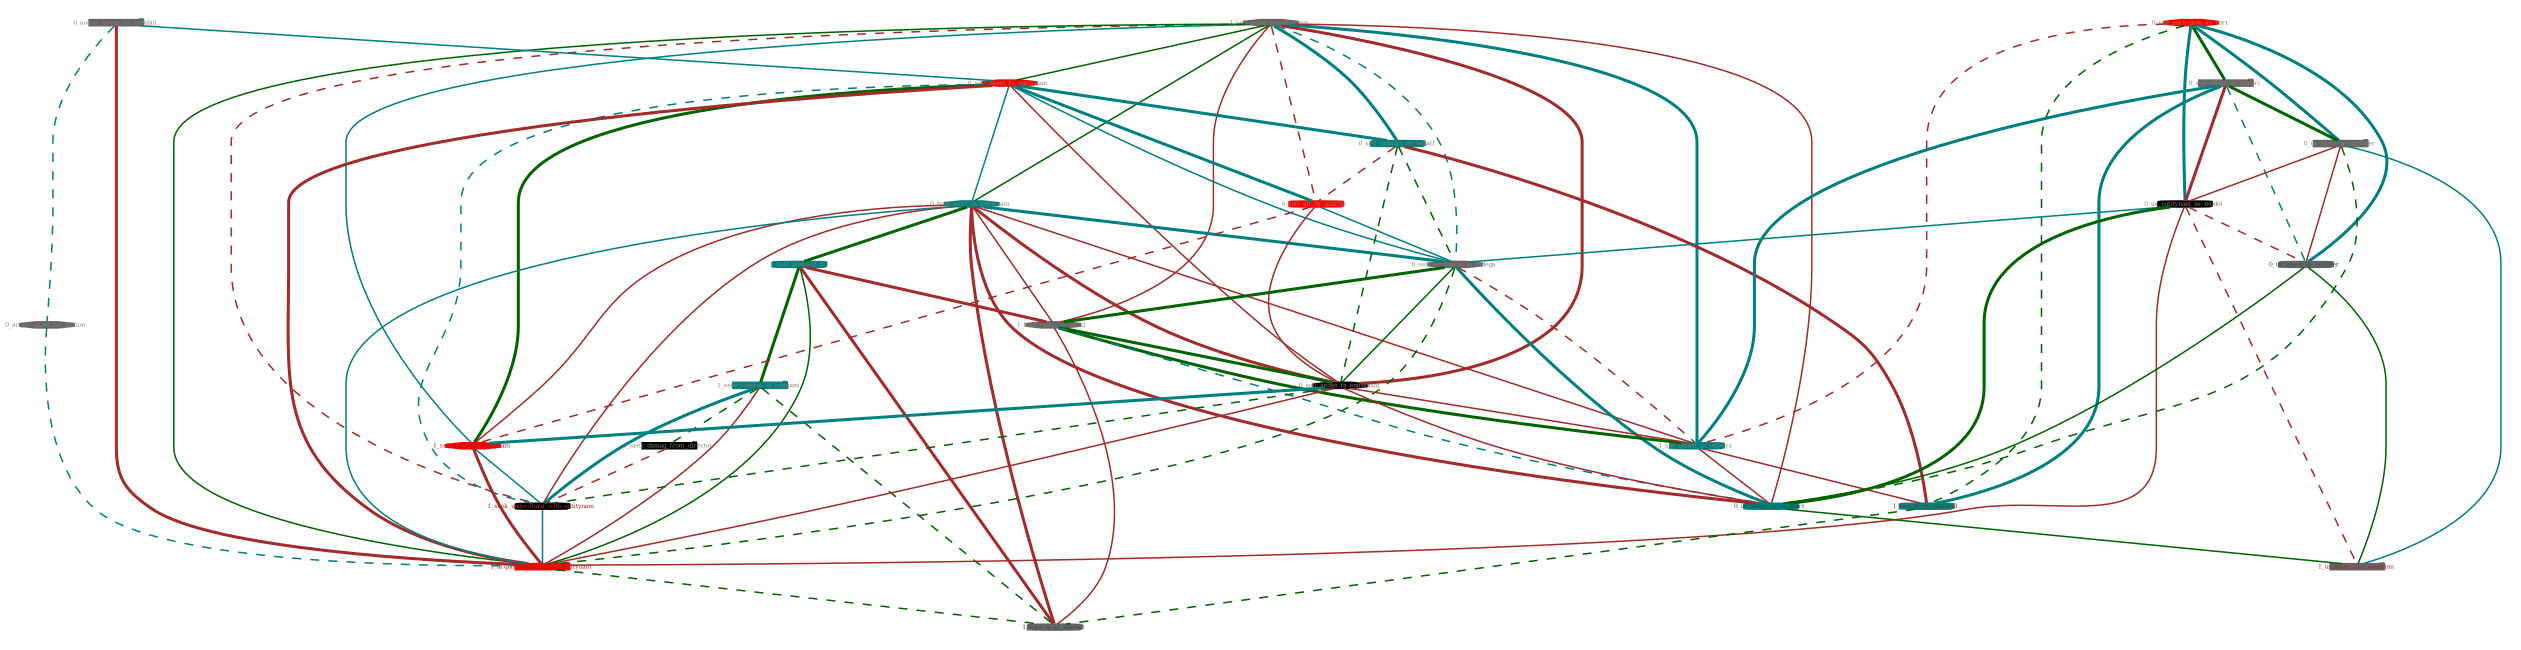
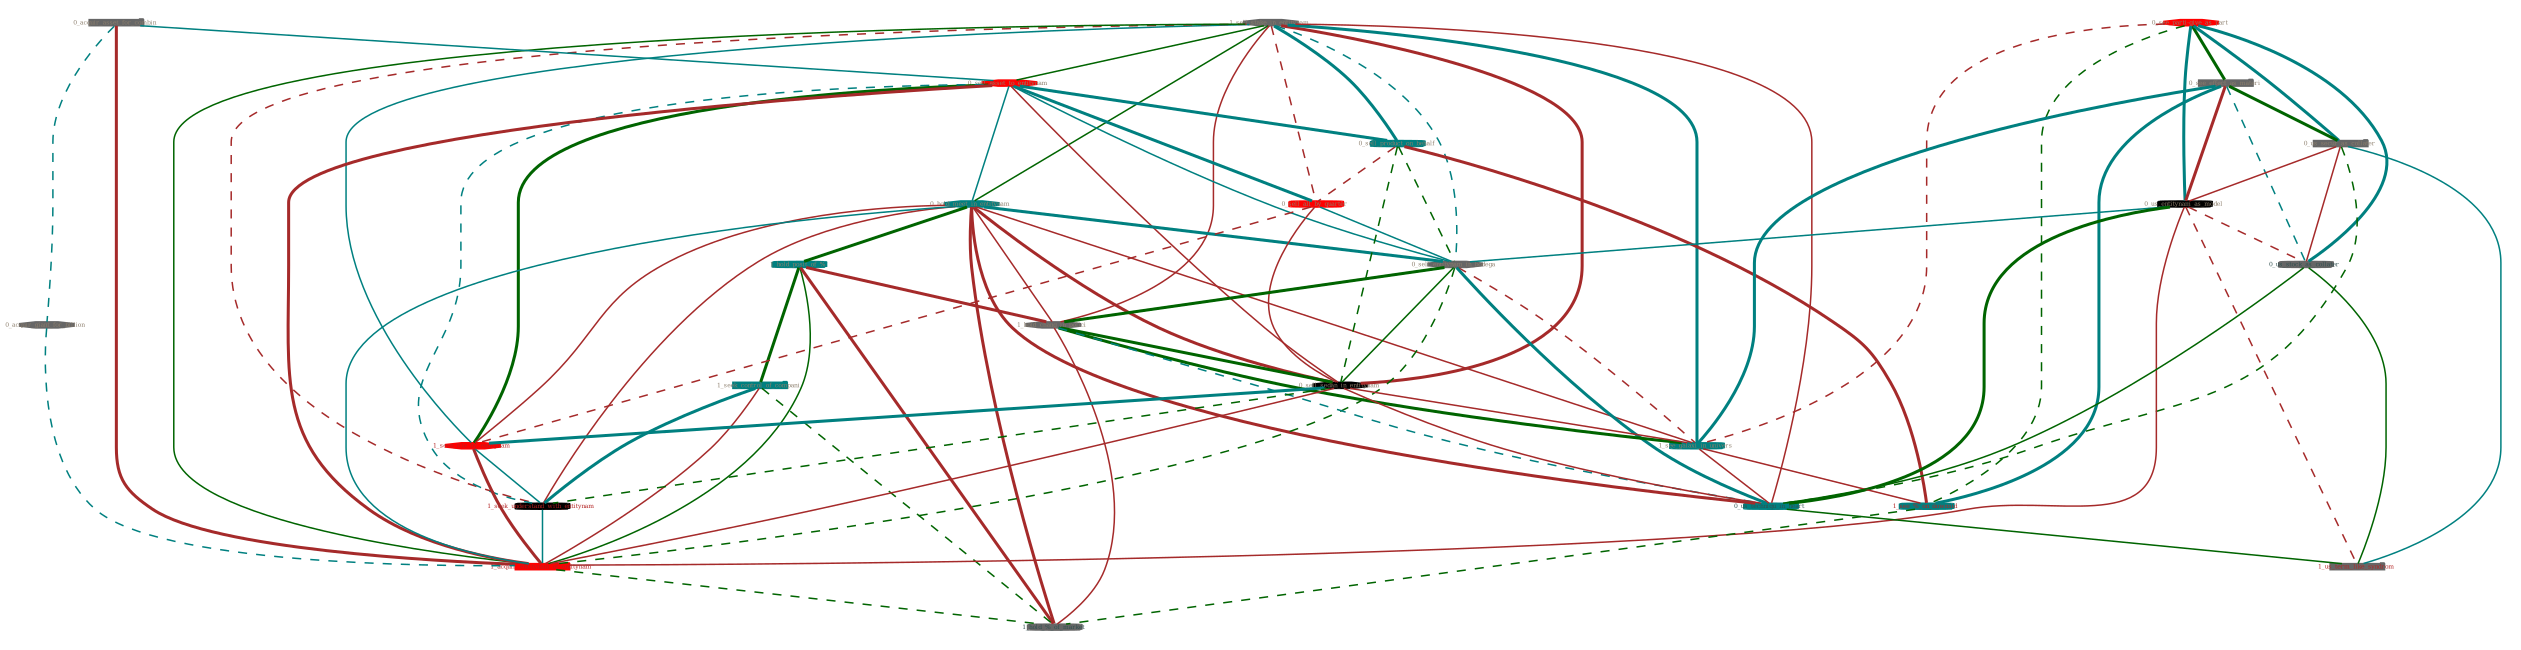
node "1_seek_damag_from_director": removed
